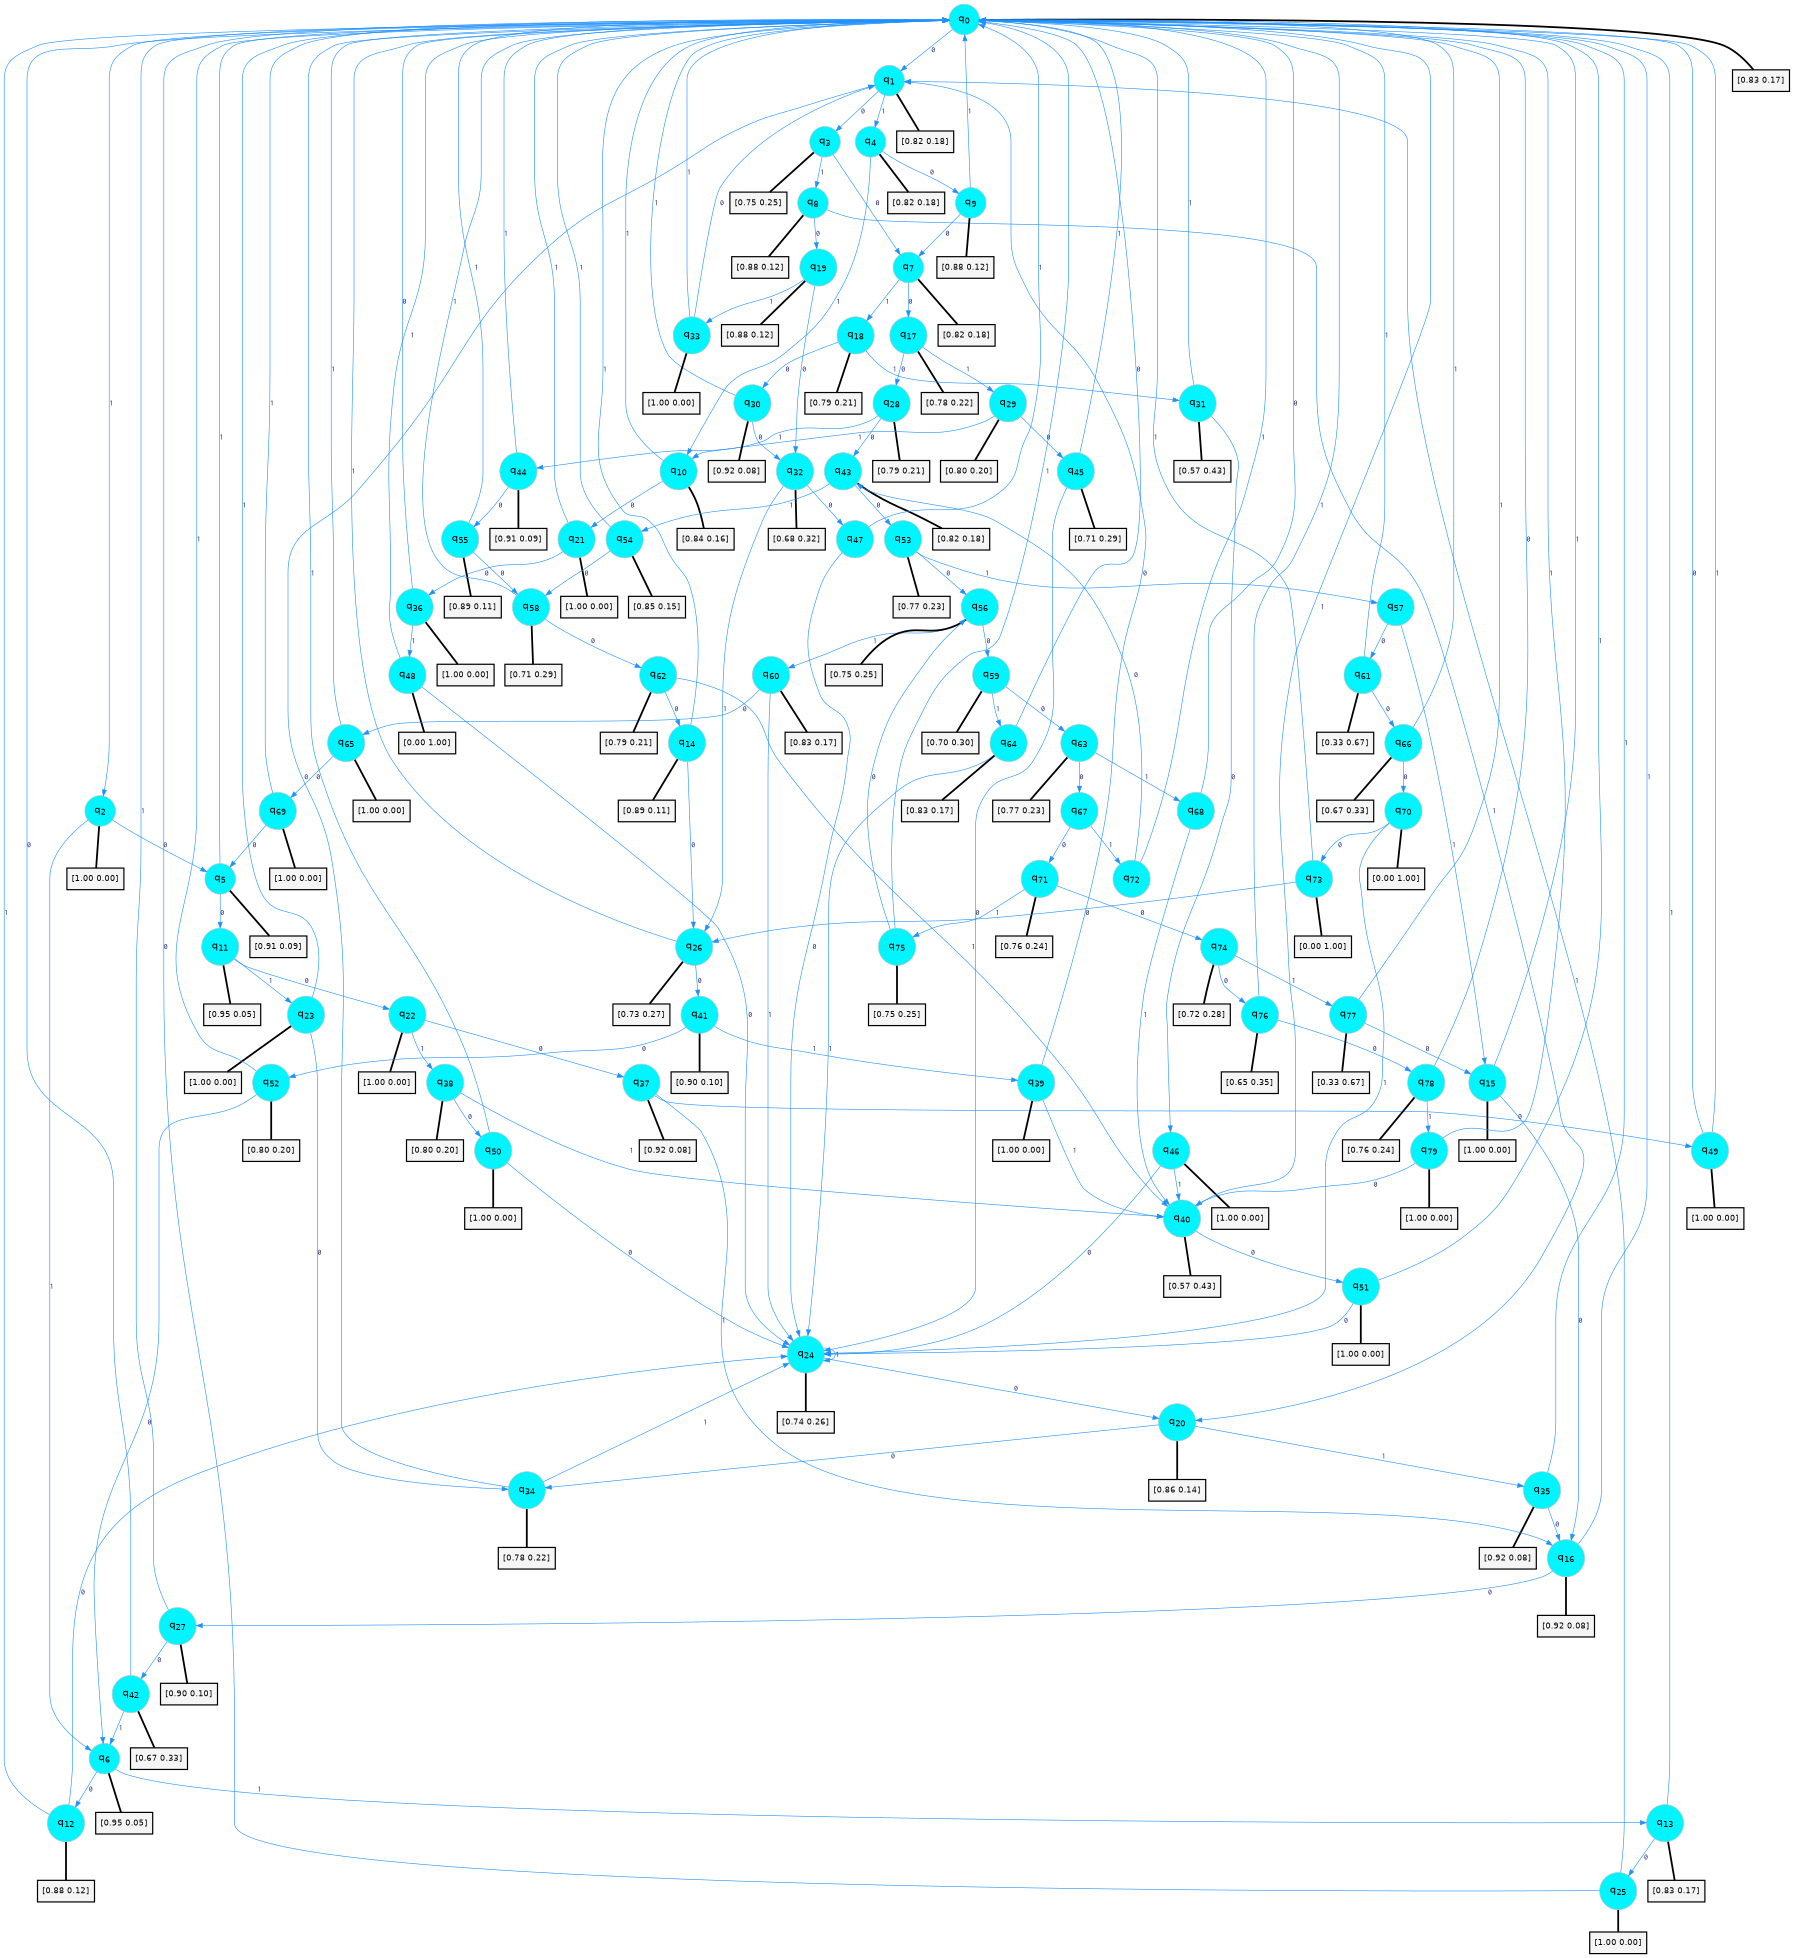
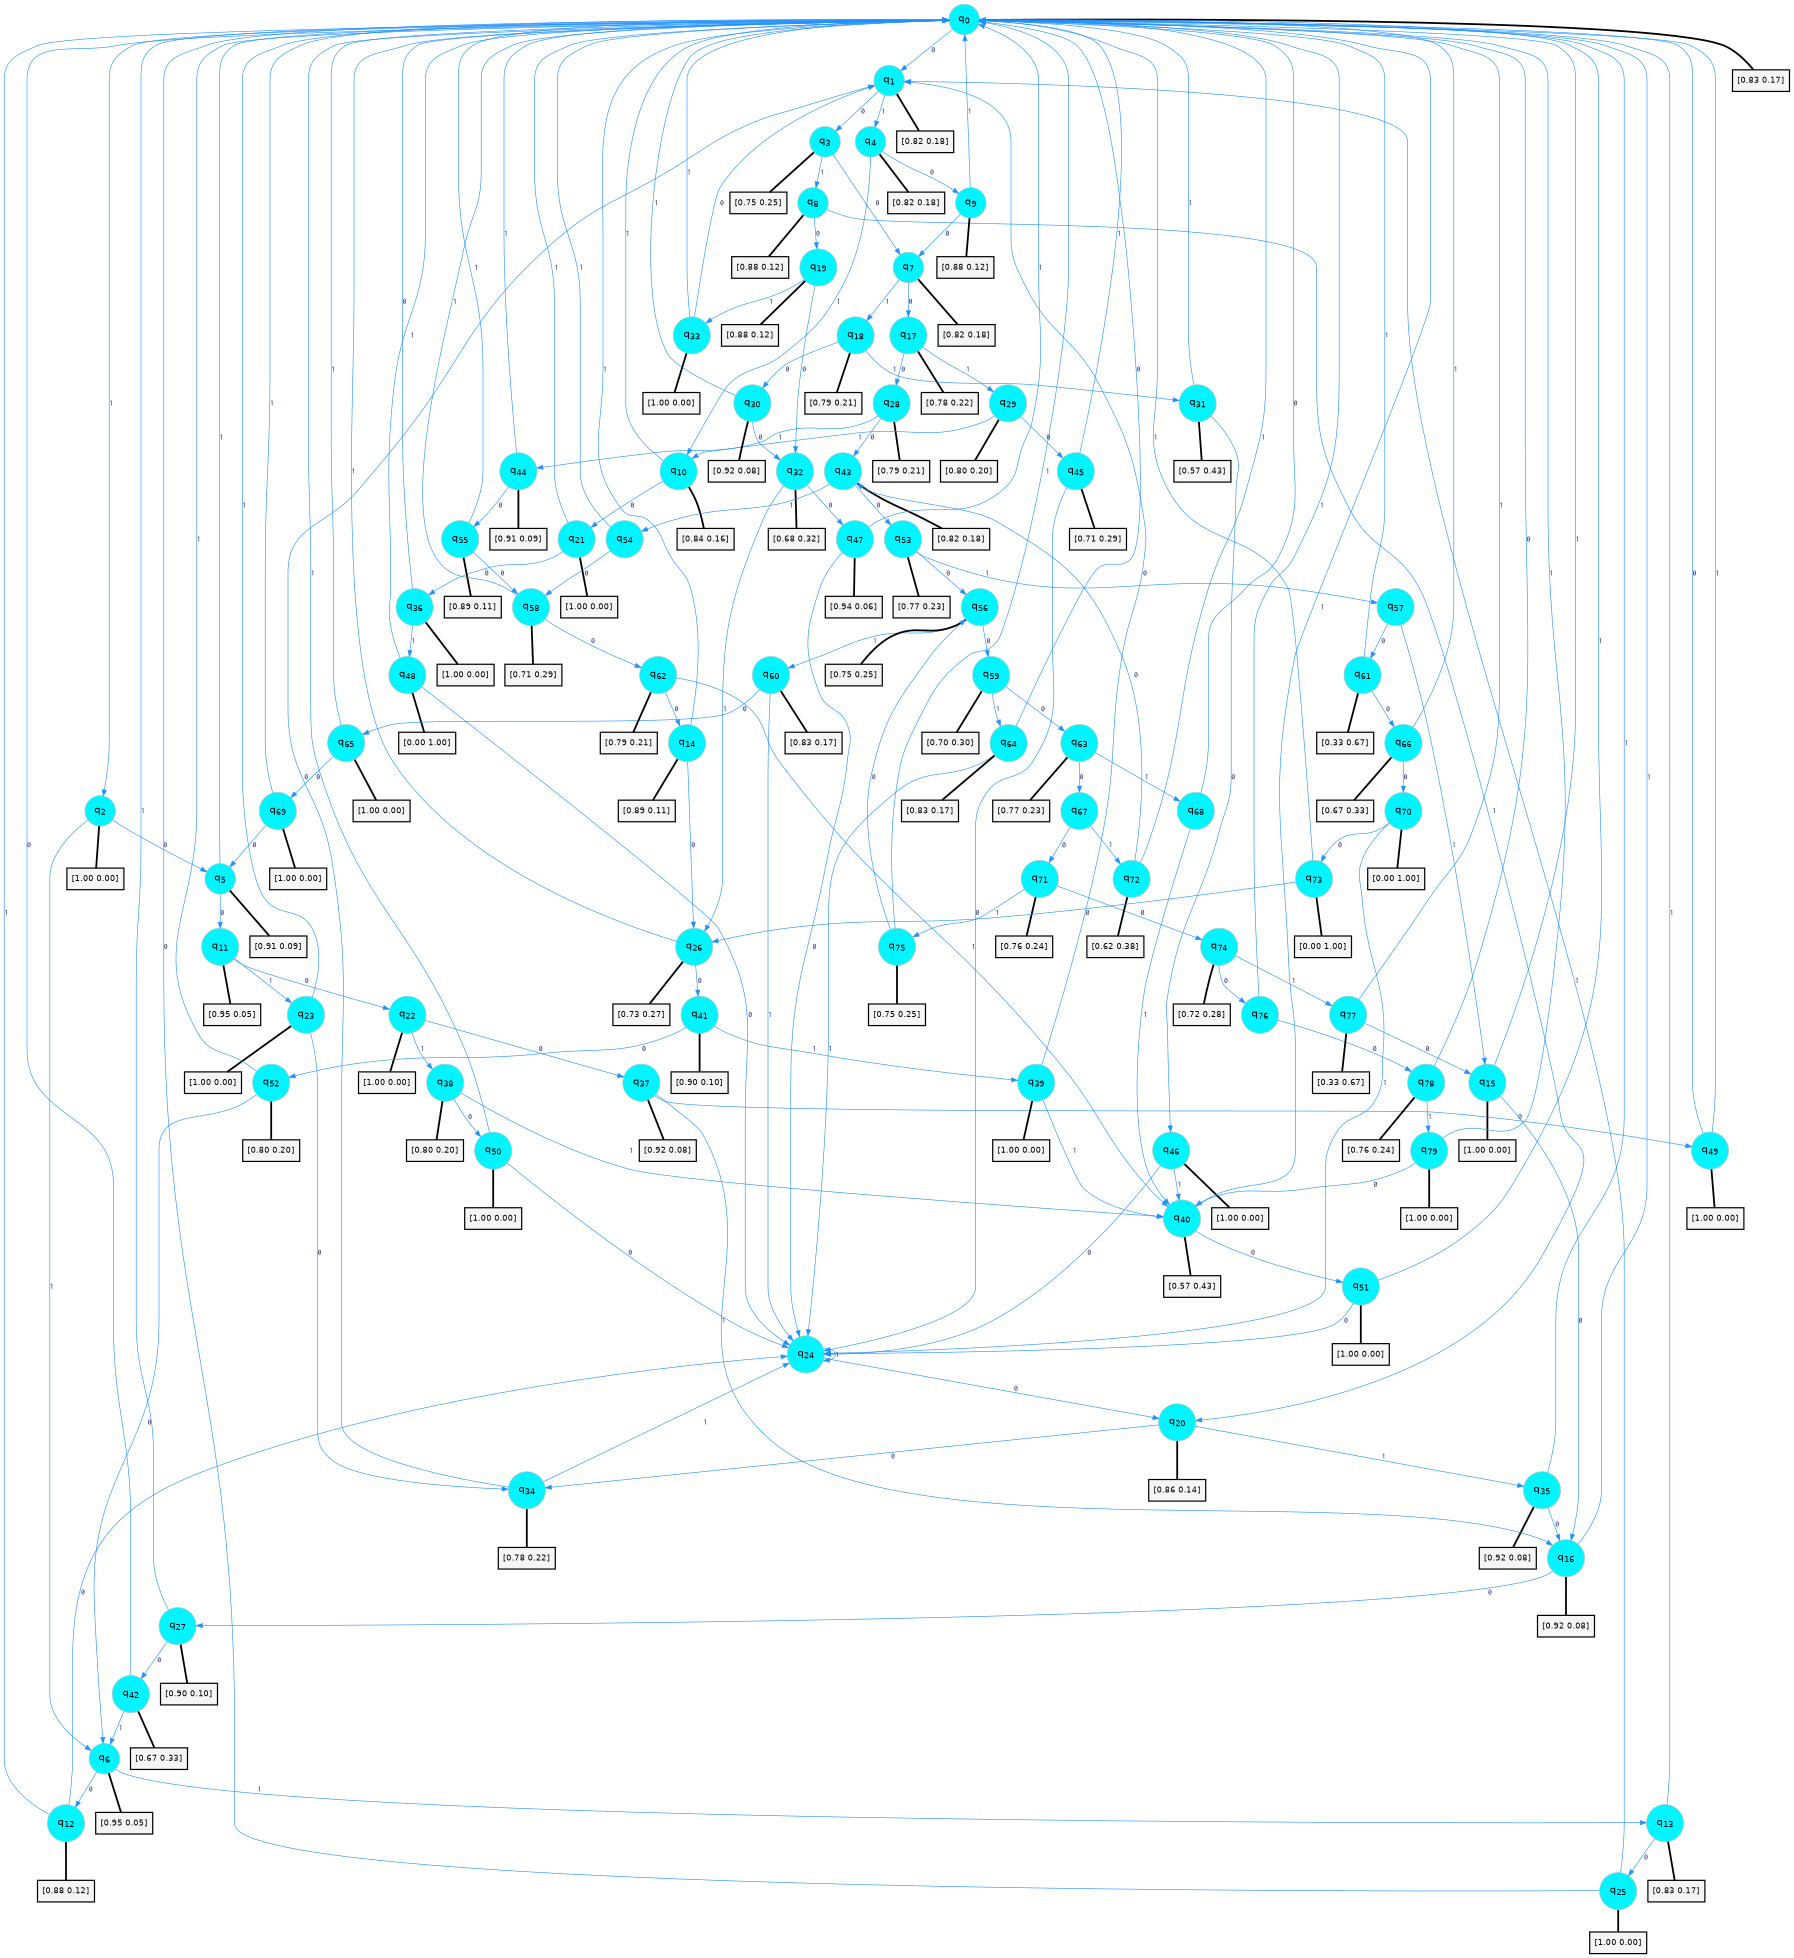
node "[0.85 0.15]": removed
node "[0.94 0.06]": added
node "[0.62 0.38]": added
node "[0.65 0.35]": removed
node "[0.74 0.26]": removed
